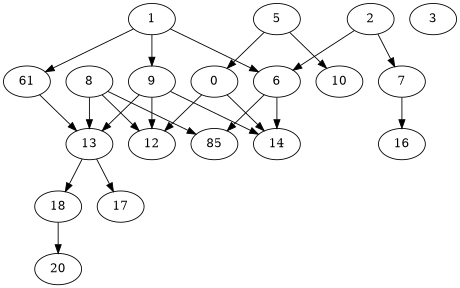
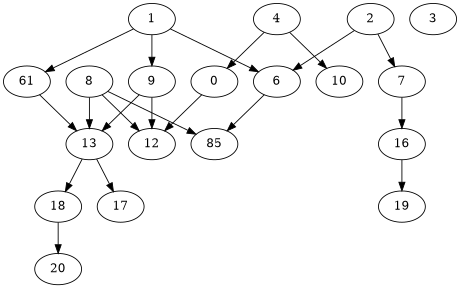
node "5": label "5" -> "4"
node "14": removed
node "19": added
